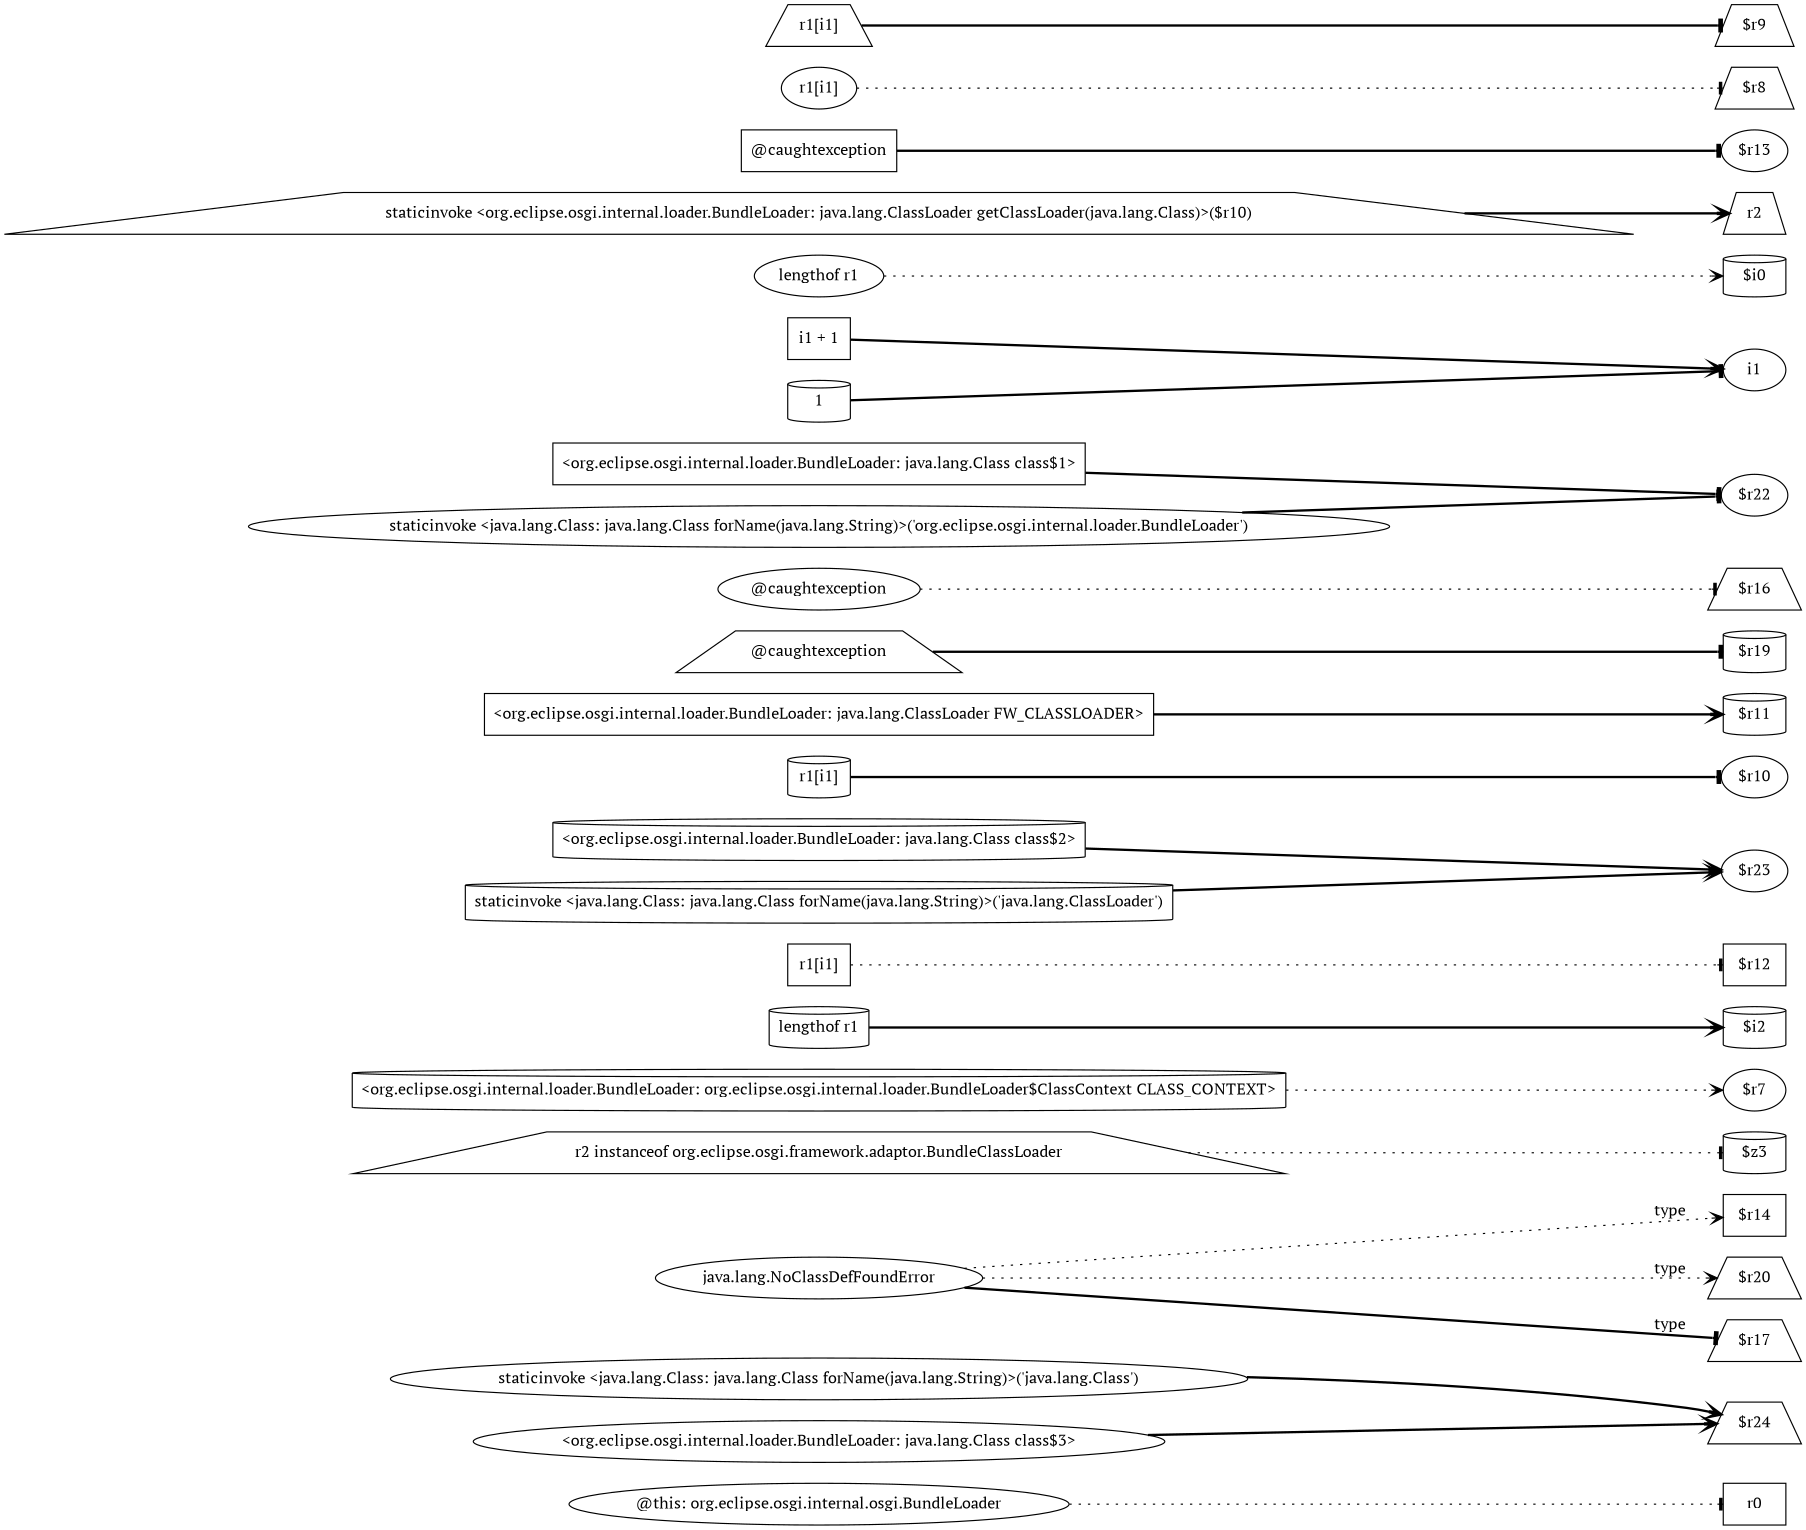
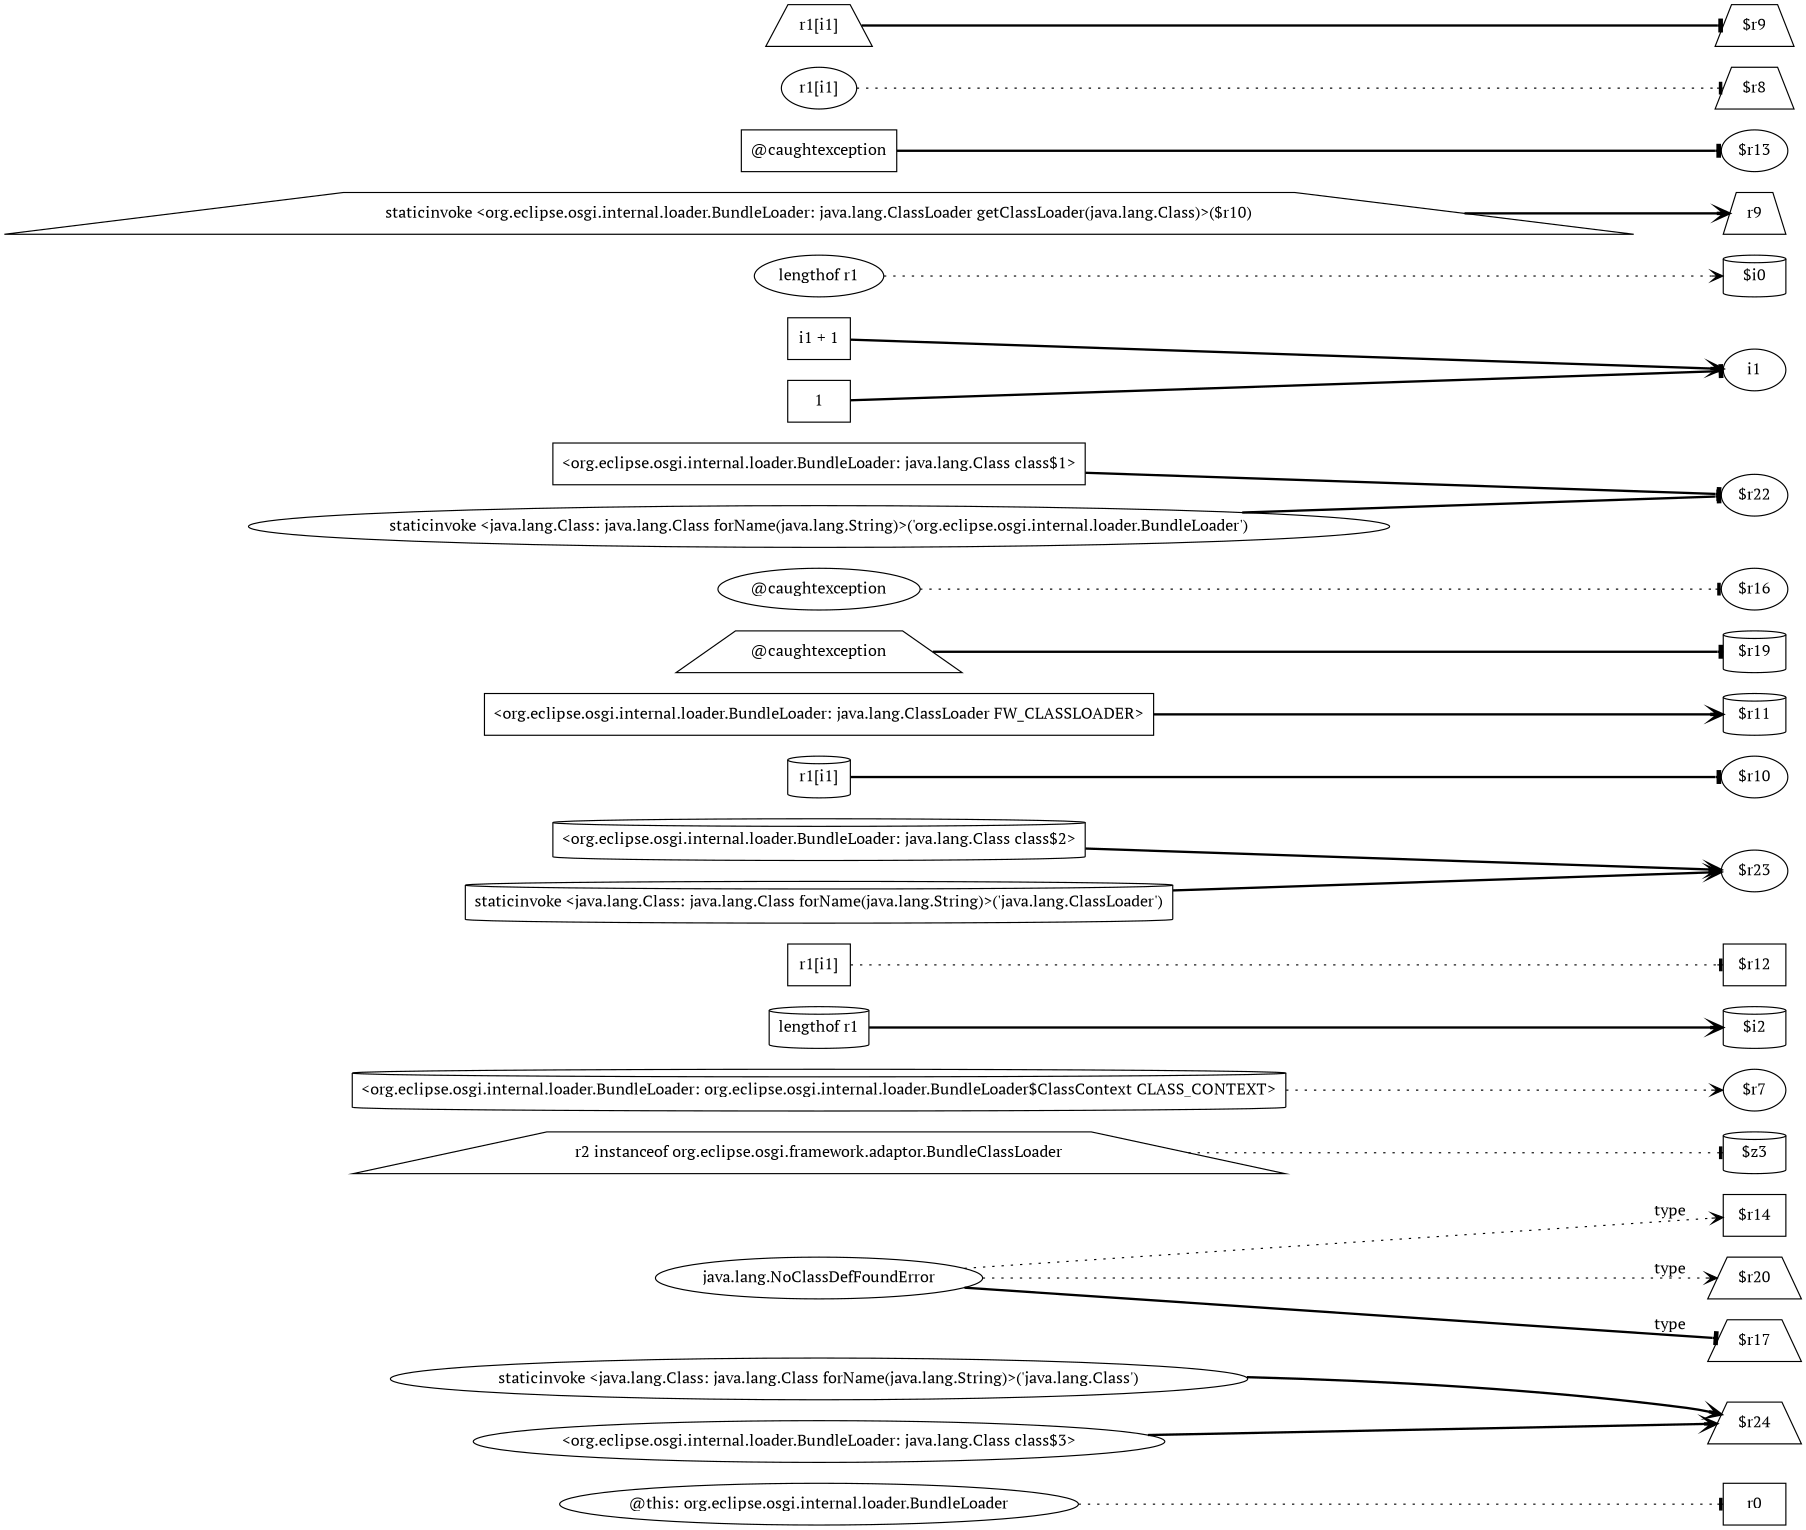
node "r2": label "r2" -> "r9"
node "1": shape cylinder -> box
node "$r16": shape trapezium -> ellipse
node "@this: org.eclipse.osgi.internal.osgi.BundleLoader": label "@this: org.eclipse.osgi.internal.osgi.BundleLoader" -> "@this: org.eclipse.osgi.internal.loader.BundleLoader"
